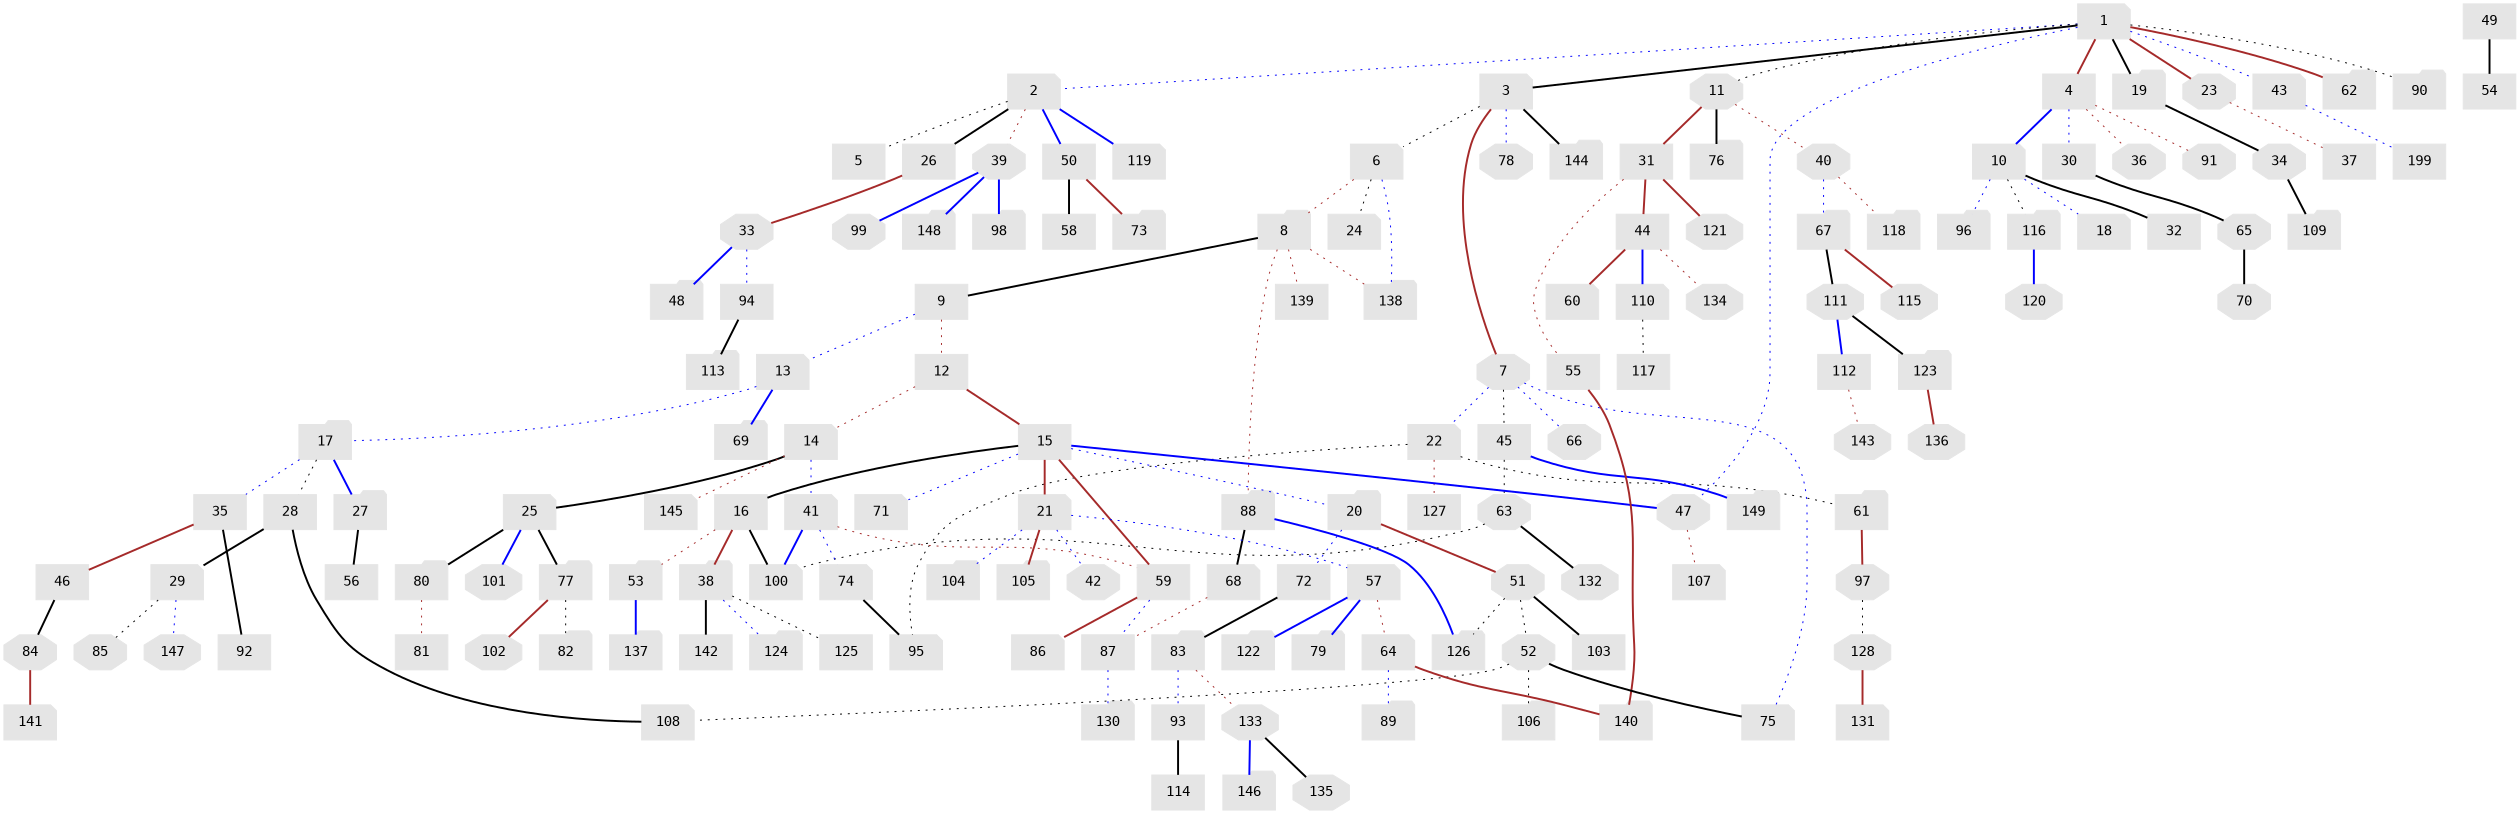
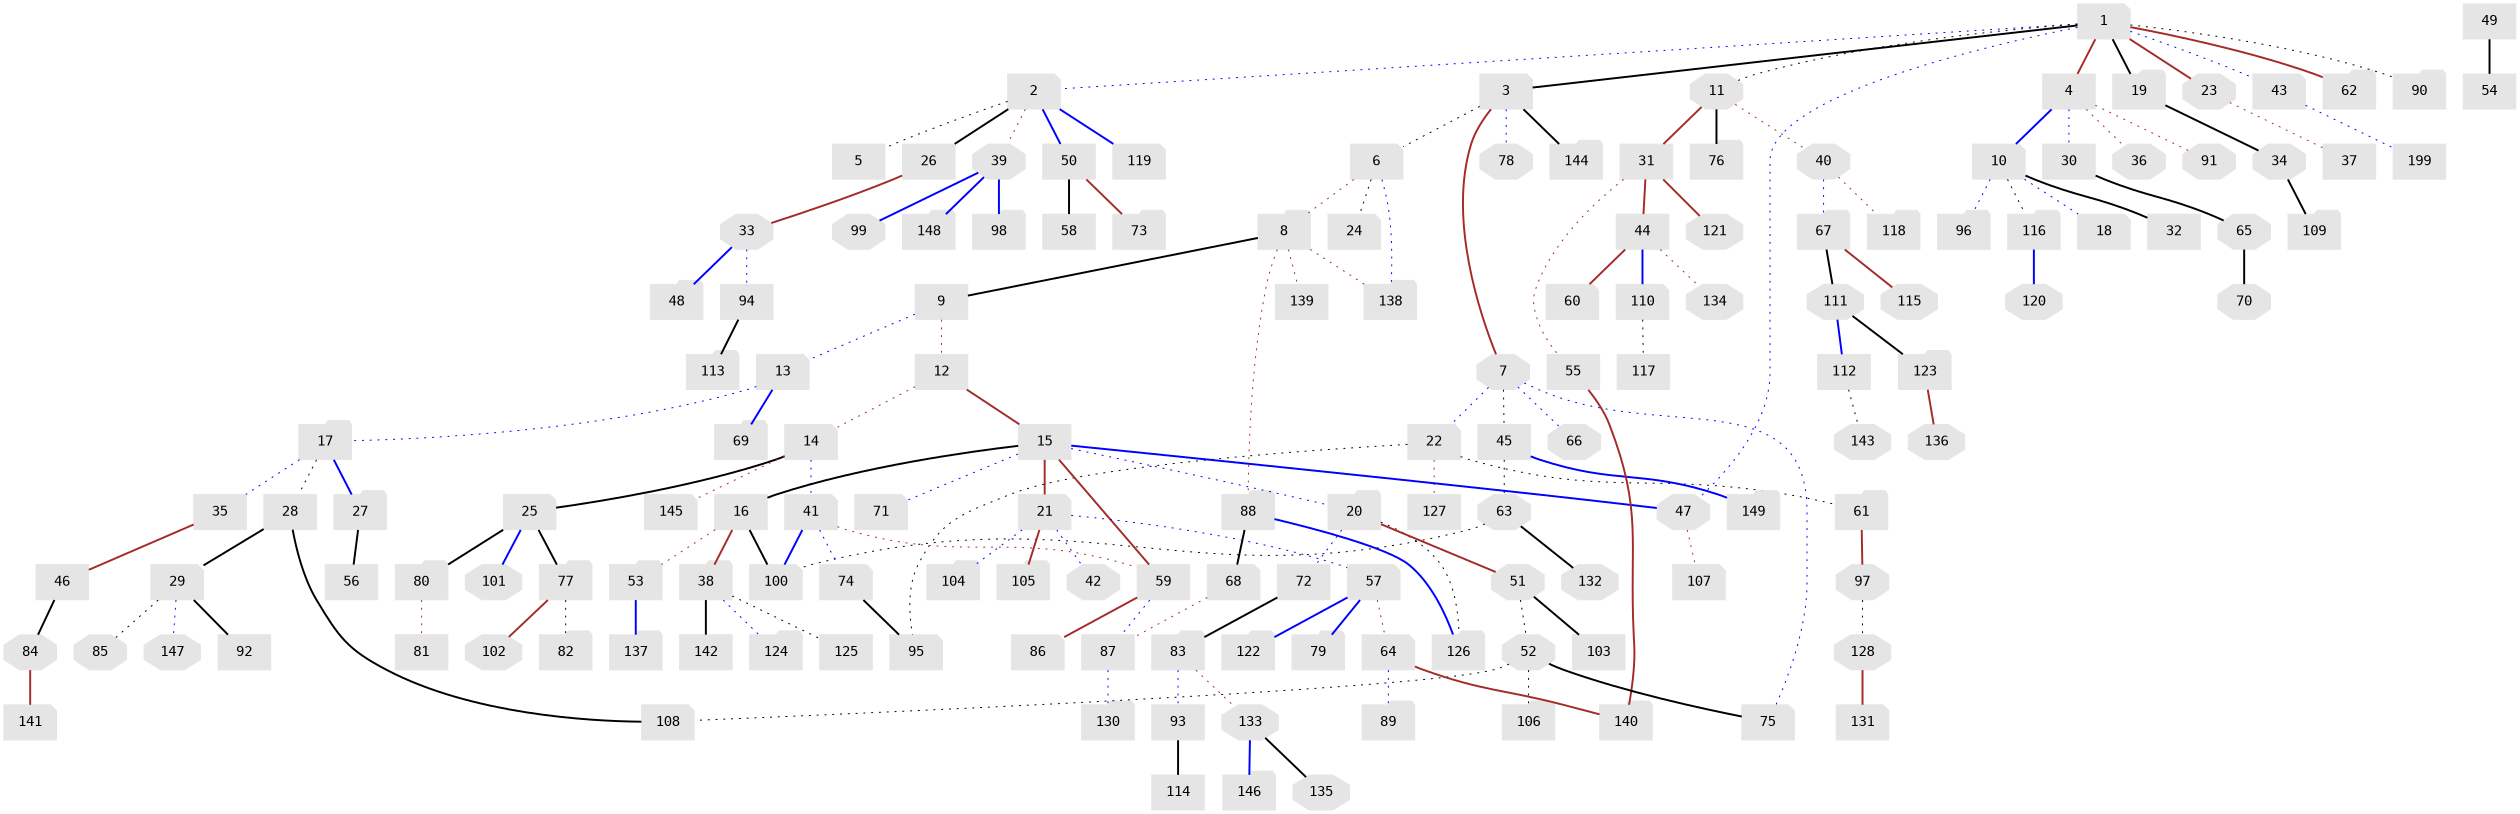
edge "112" -- "143": color brown -> black
edge "35" -- "92": now "29" -- "92"
edge "51" -- "126": now "20" -- "126"
